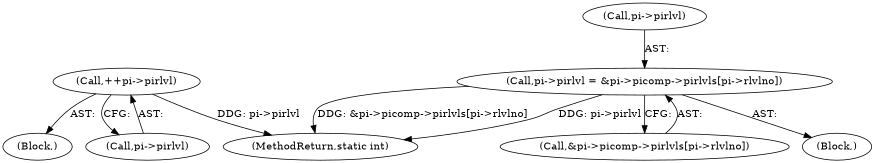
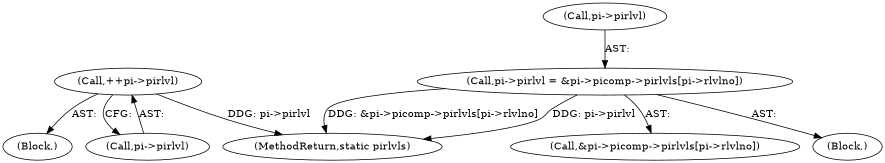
edge "(Call,pi->pirlvl = &pi->picomp->pirlvls[pi->rlvlno])" -> "(Call,&pi->picomp->pirlvls[pi->rlvlno])": label "CFG: " -> "AST: "
edge "(Call,&pi->picomp->pirlvls[pi->rlvlno])" -> "(Call,pi->pirlvl = &pi->picomp->pirlvls[pi->rlvlno])": removed, label "AST:"
node "(MethodReturn,static int)": label "(MethodReturn,static int)" -> "(MethodReturn,static pirlvls)"
